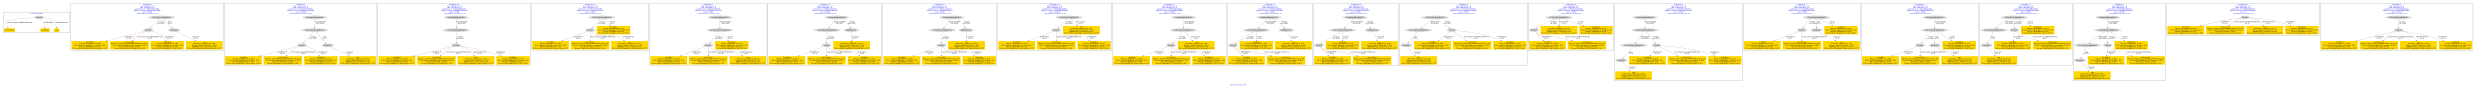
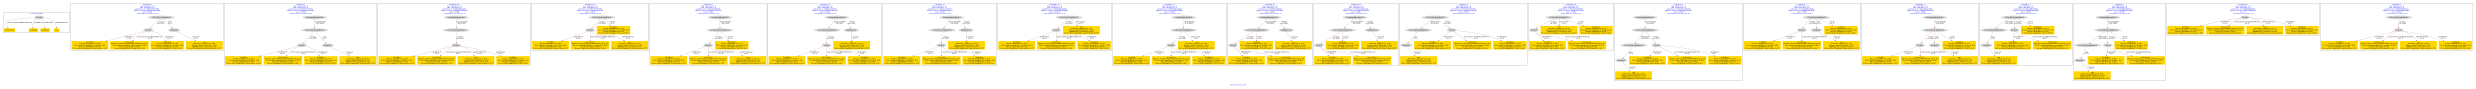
node "birthDate": added
